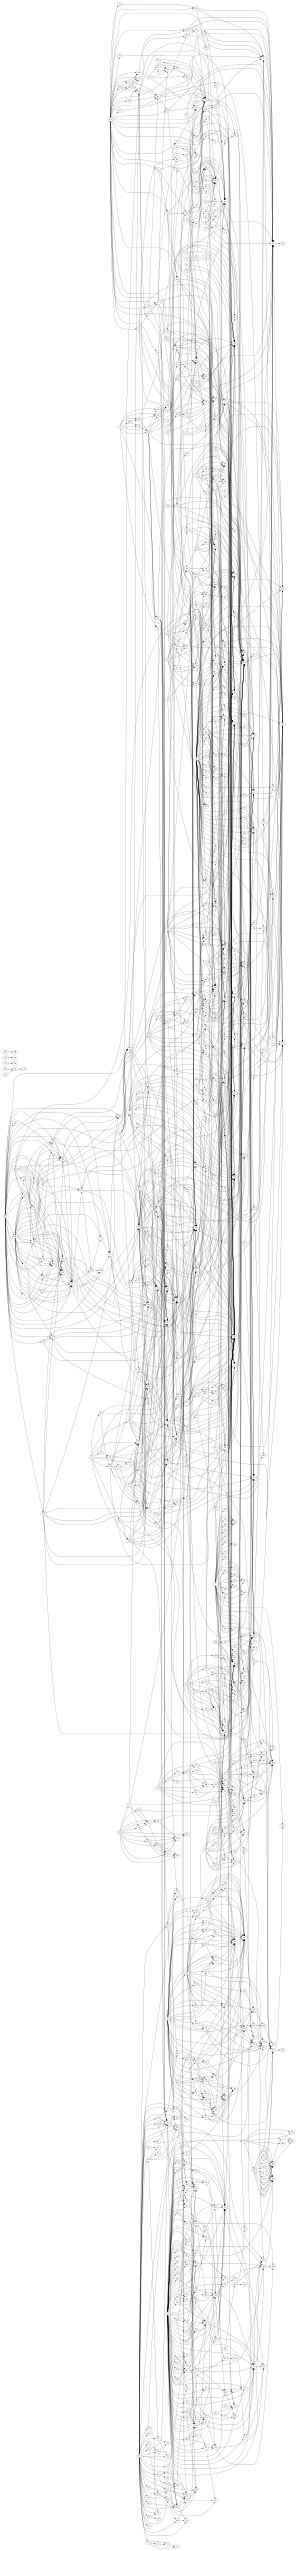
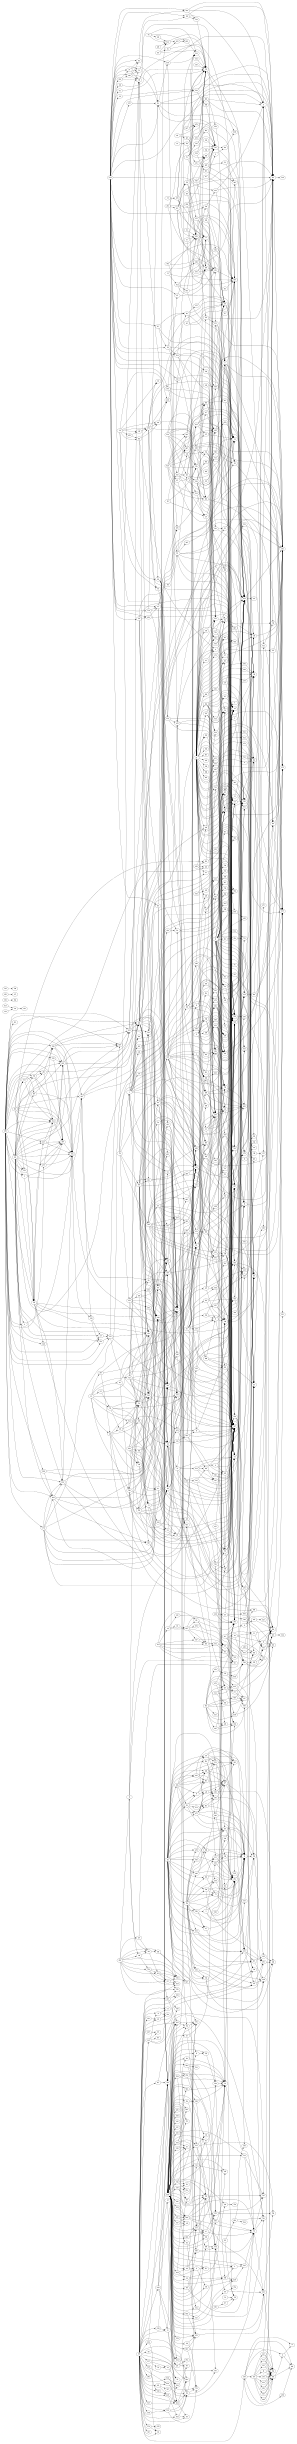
node "554": added
